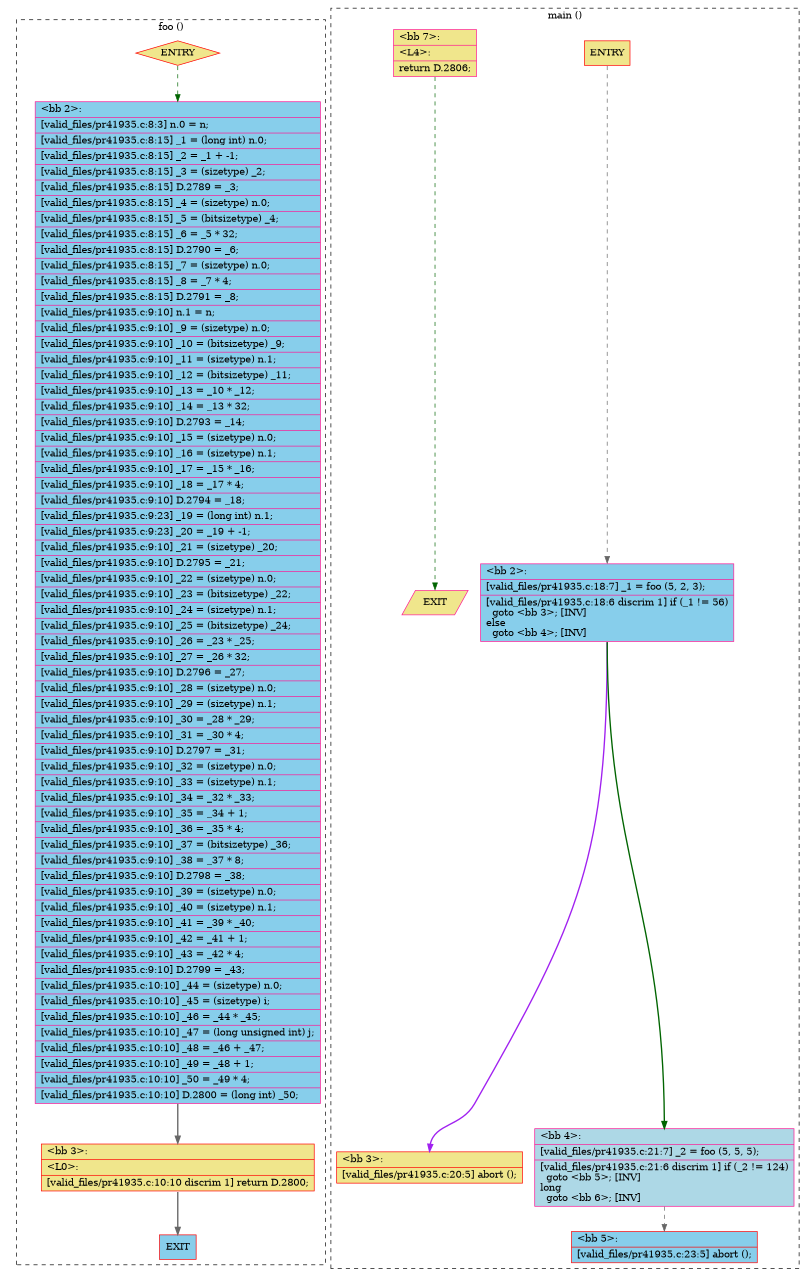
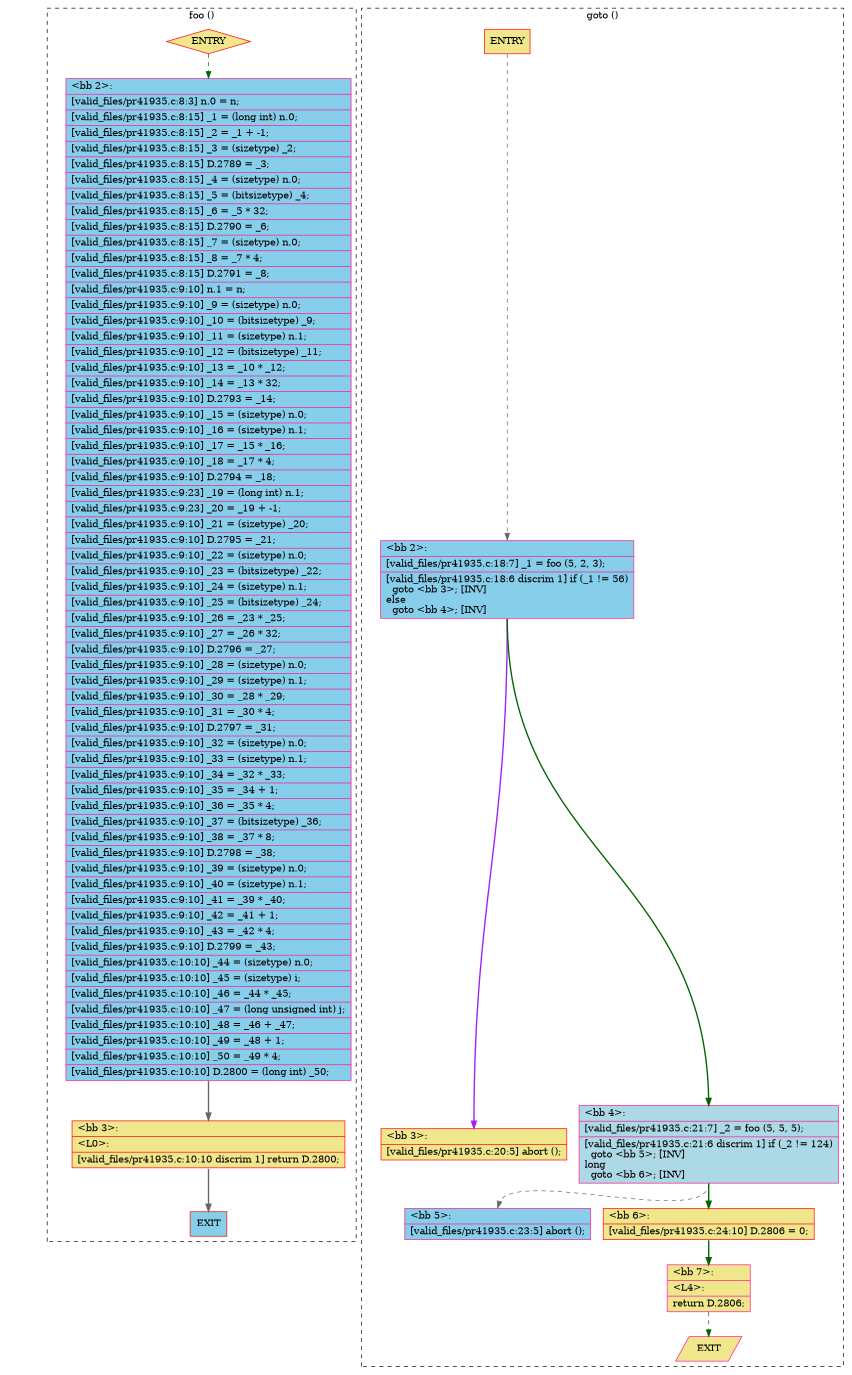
cluster "main ()": label "main ()" -> "goto ()"
node "<bb 6>:": added
node "<bb 5>:": color red -> deeppink
